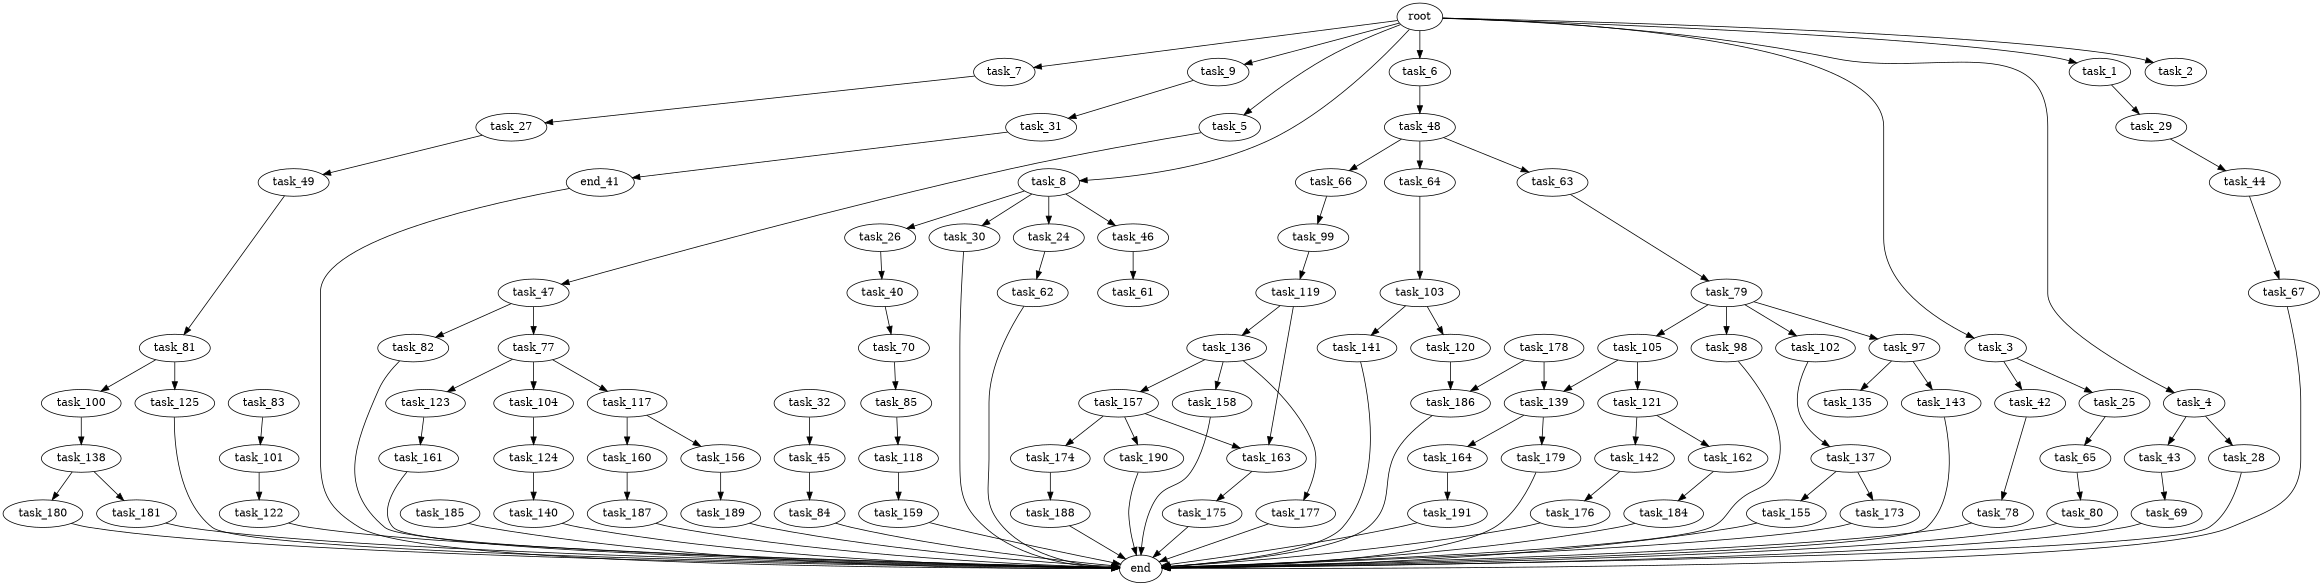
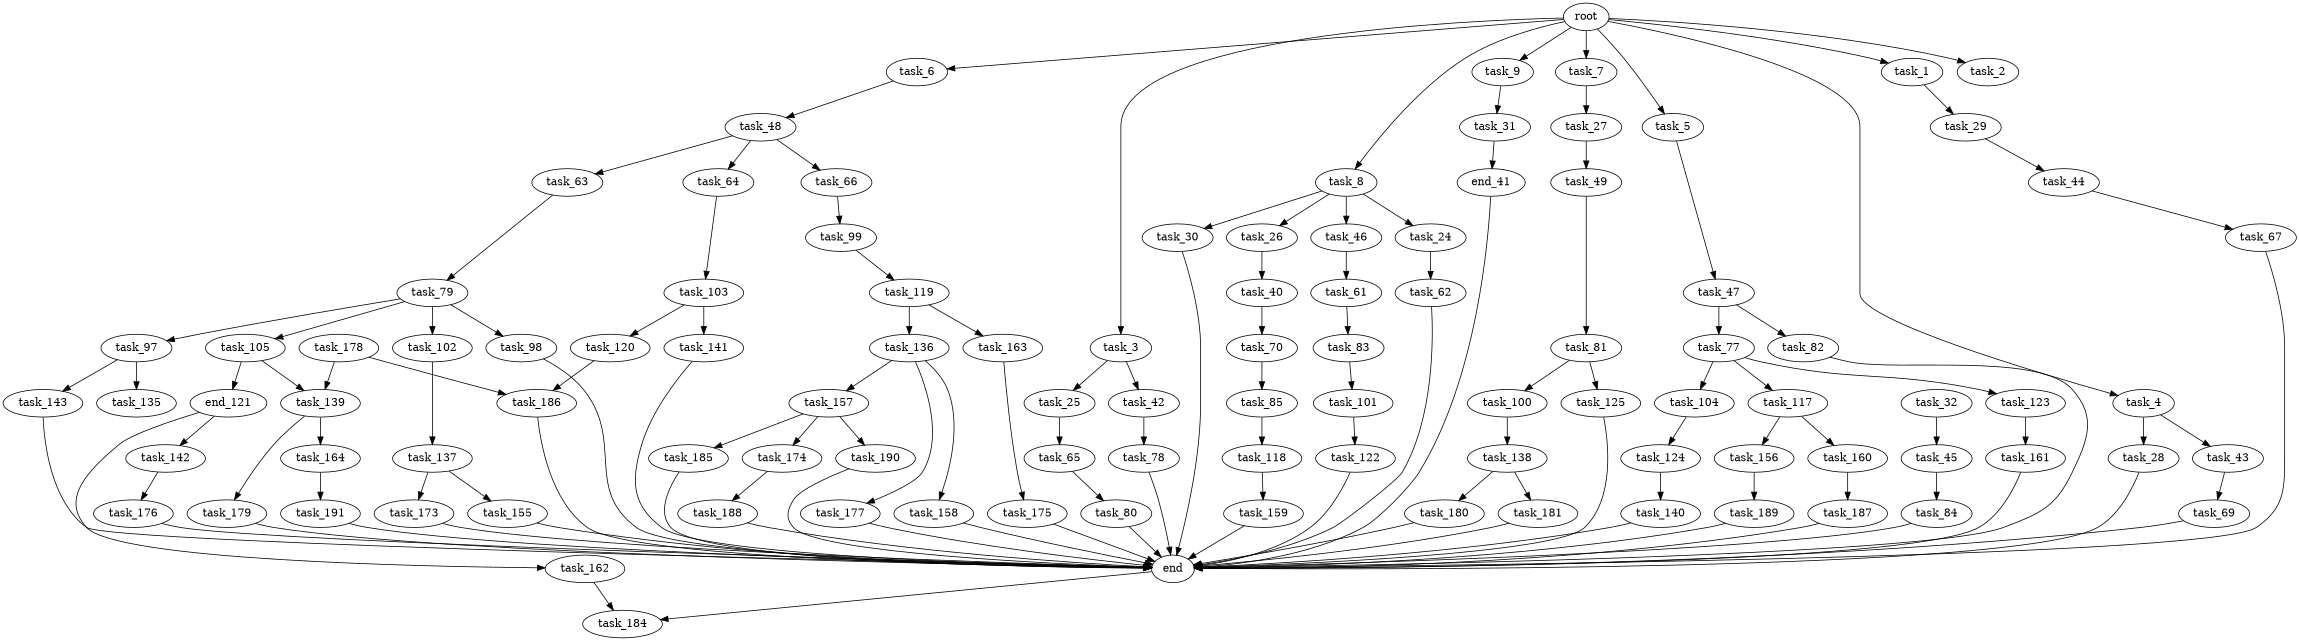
edge "task_61" -> "task_83": added
node "task_121": label "task_121" -> "end_121"
edge "task_157" -> "task_163": now "task_157" -> "task_185"
edge "task_184" -> "end": reversed
